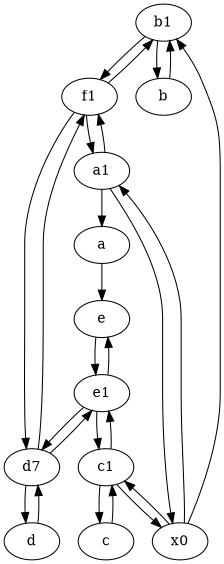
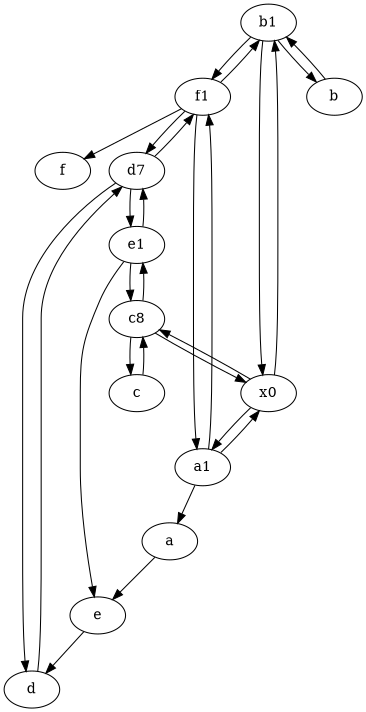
node "f": added
edge "b1" -> "x0": added
edge "e" -> "e1": now "e" -> "d"
node "c1": label "c1" -> "c8"
